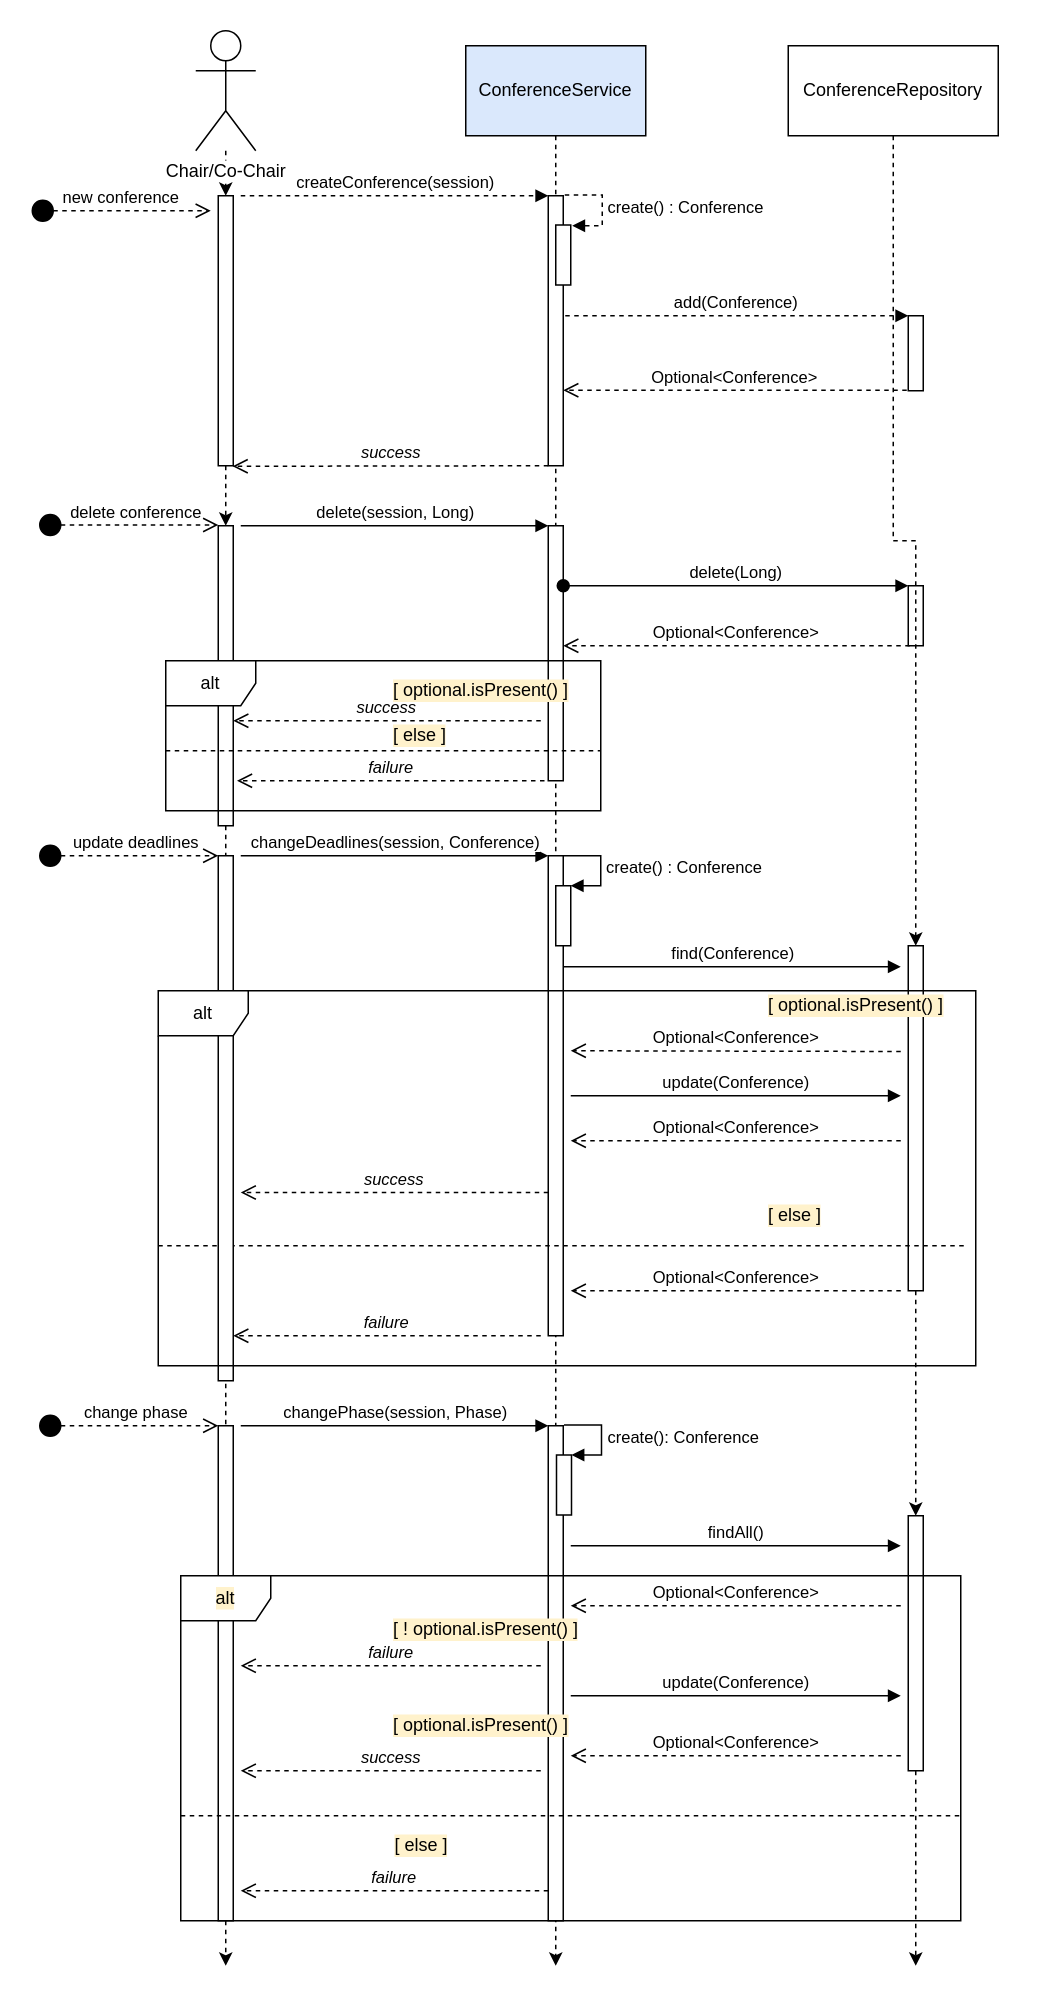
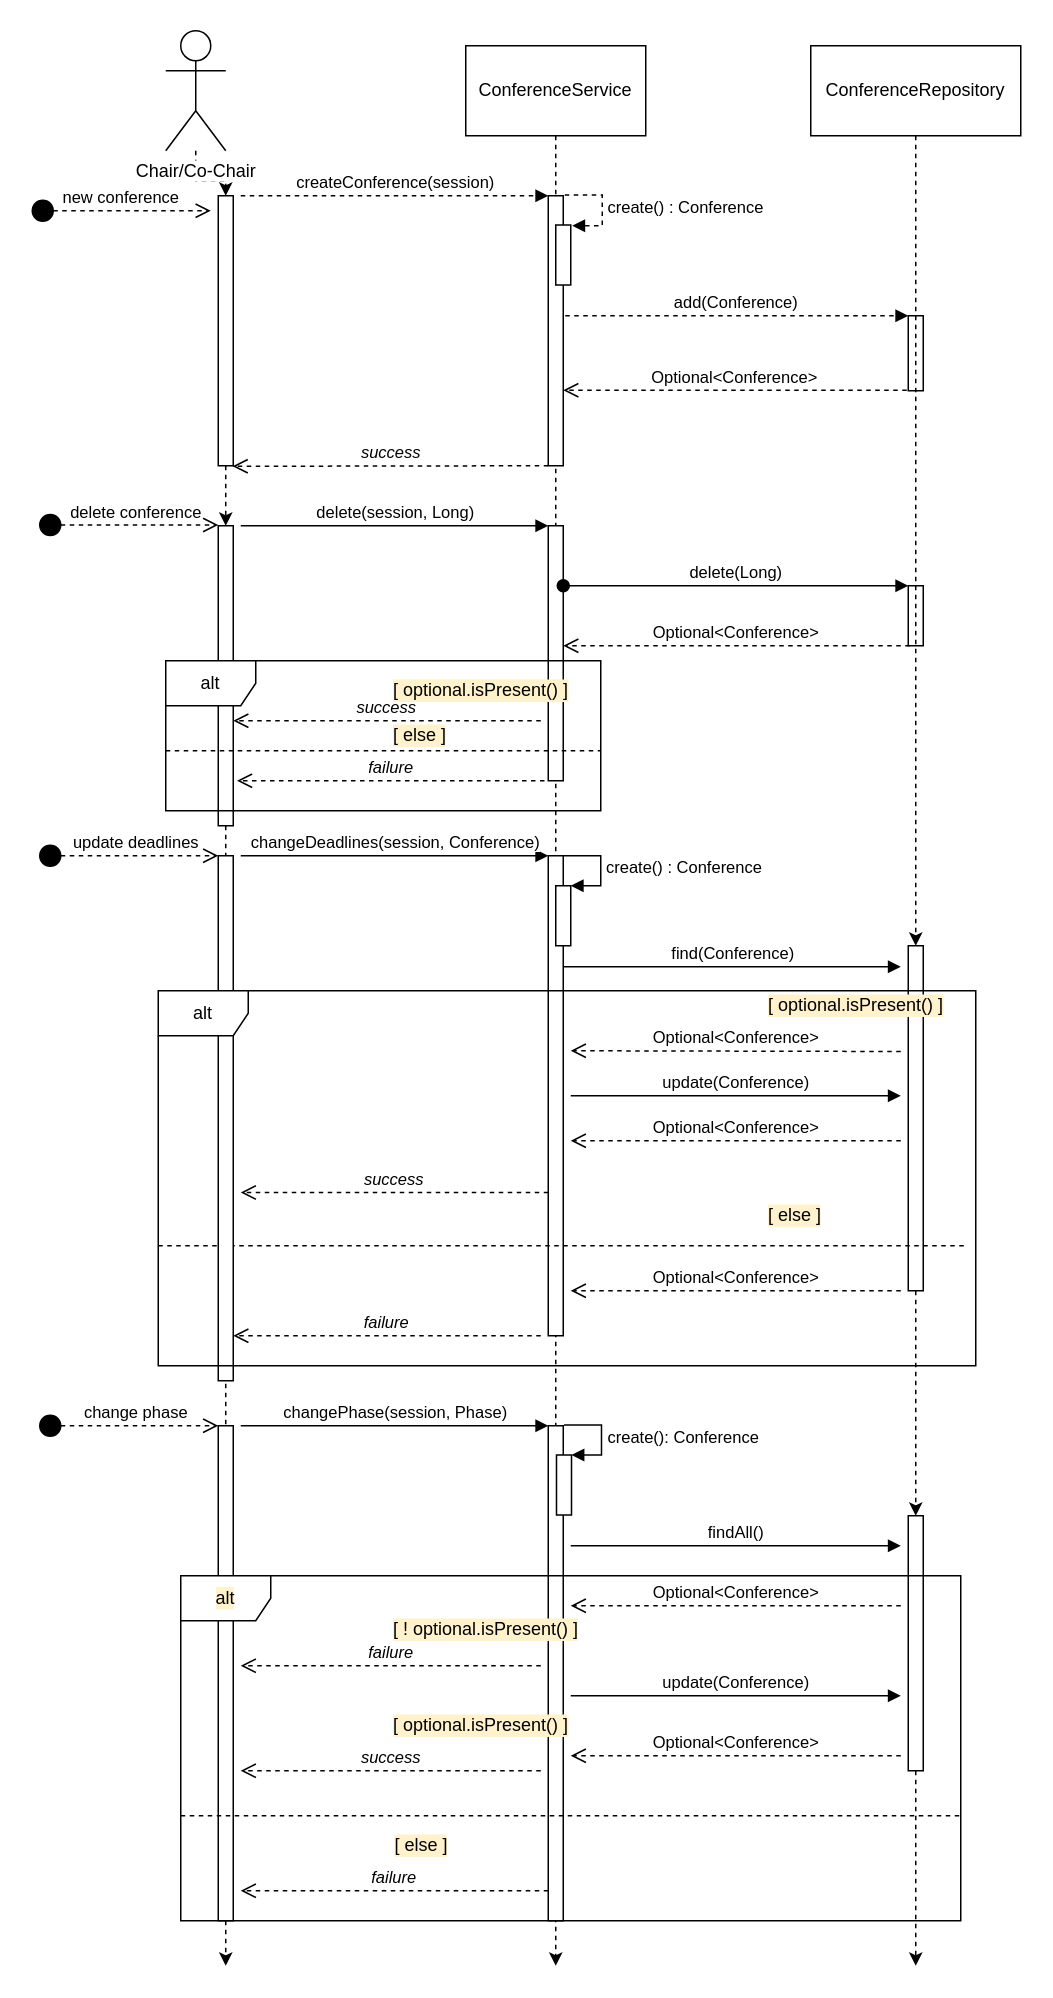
node "Chair/Co-Chair": moved (226, 91) -> (196, 91)
node "ConferenceService": fillcolor #dae8fc -> #ffffff
node "ConferenceRepository": moved (893, 91) -> (916, 91)
